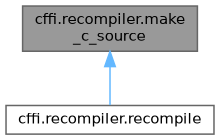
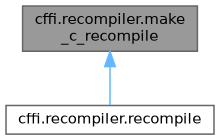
node "cffi.recompiler.make _c_source": label "cffi.recompiler.make _c_source" -> "cffi.recompiler.make _c_recompile"
